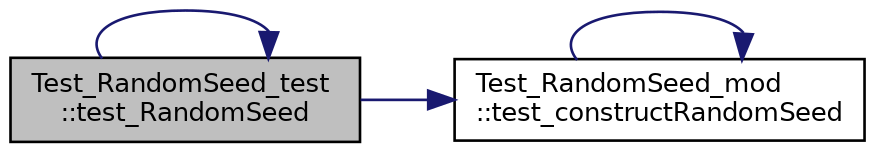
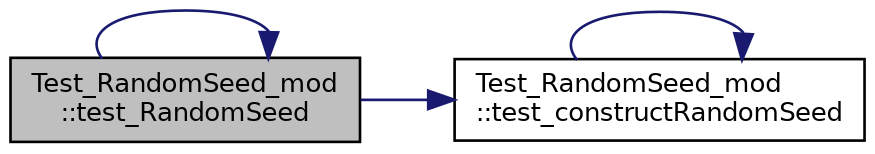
node "Test_RandomSeed_test ::test_RandomSeed": label "Test_RandomSeed_test ::test_RandomSeed" -> "Test_RandomSeed_mod ::test_RandomSeed"
